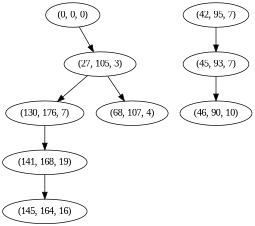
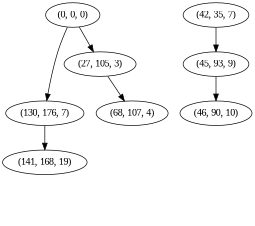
node "(42, 95, 7)": label "(42, 95, 7)" -> "(42, 35, 7)"
node "(45, 93, 7)": label "(45, 93, 7)" -> "(45, 93, 9)"
edge "(27, 105, 3)" -> "(130, 176, 7)": now "(0, 0, 0)" -> "(130, 176, 7)"
node "(145, 164, 16)": removed
